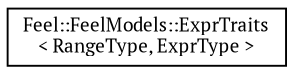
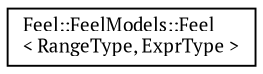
node "Feel::FeelModels::ExprTraits < RangeType, ExprType >": label "Feel::FeelModels::ExprTraits < RangeType, ExprType >" -> "Feel::FeelModels::Feel < RangeType, ExprType >"
